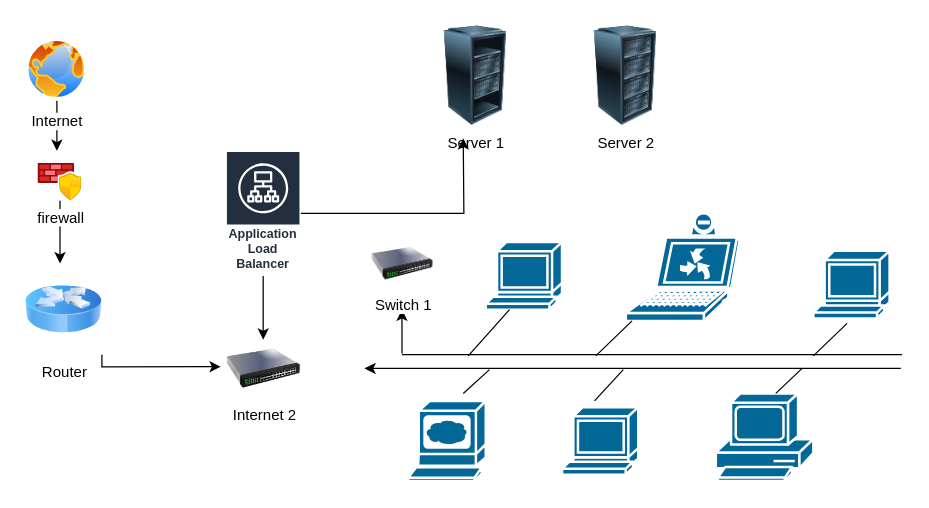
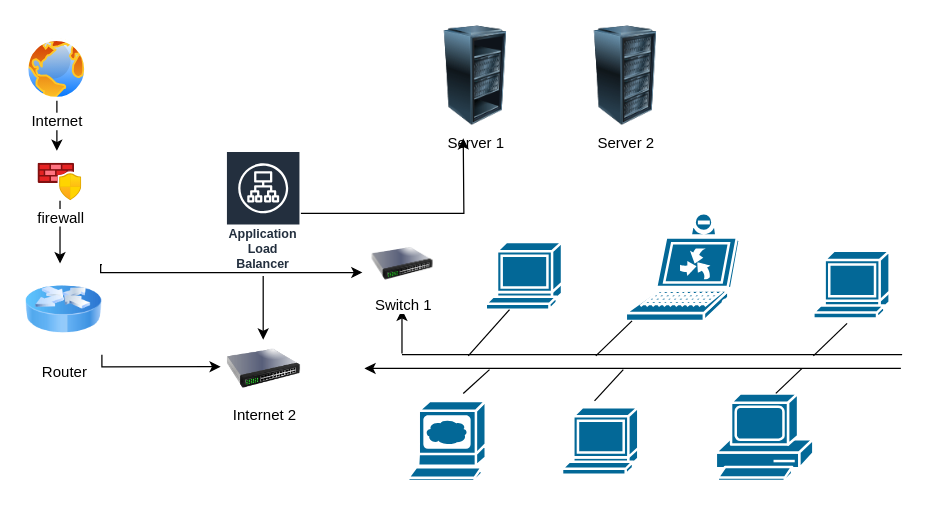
edge "Router" -> "Switch 1": added
